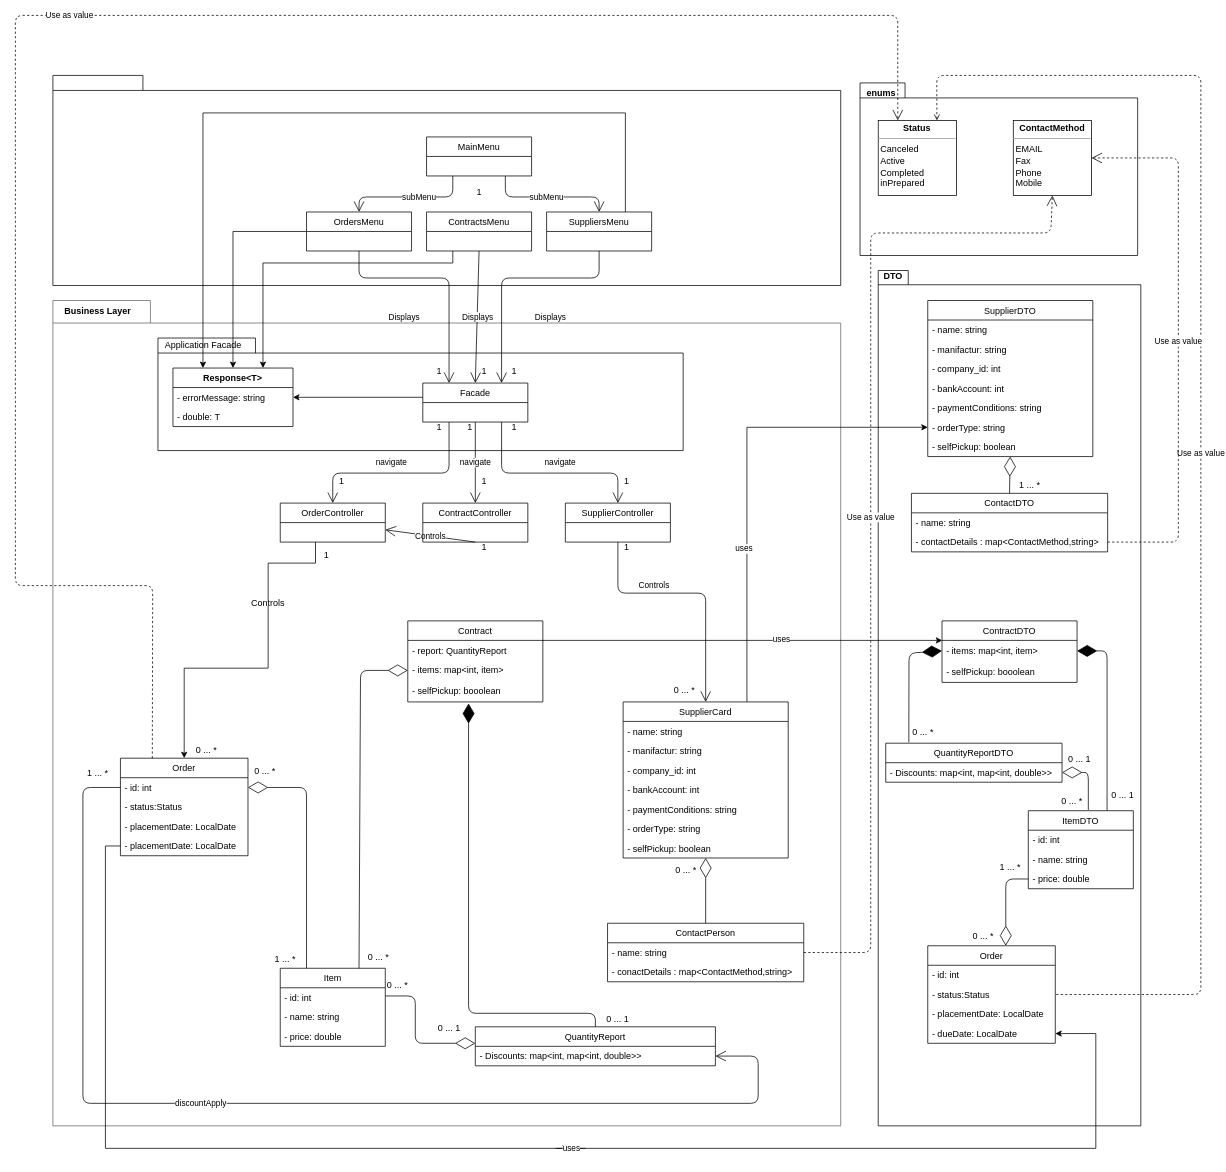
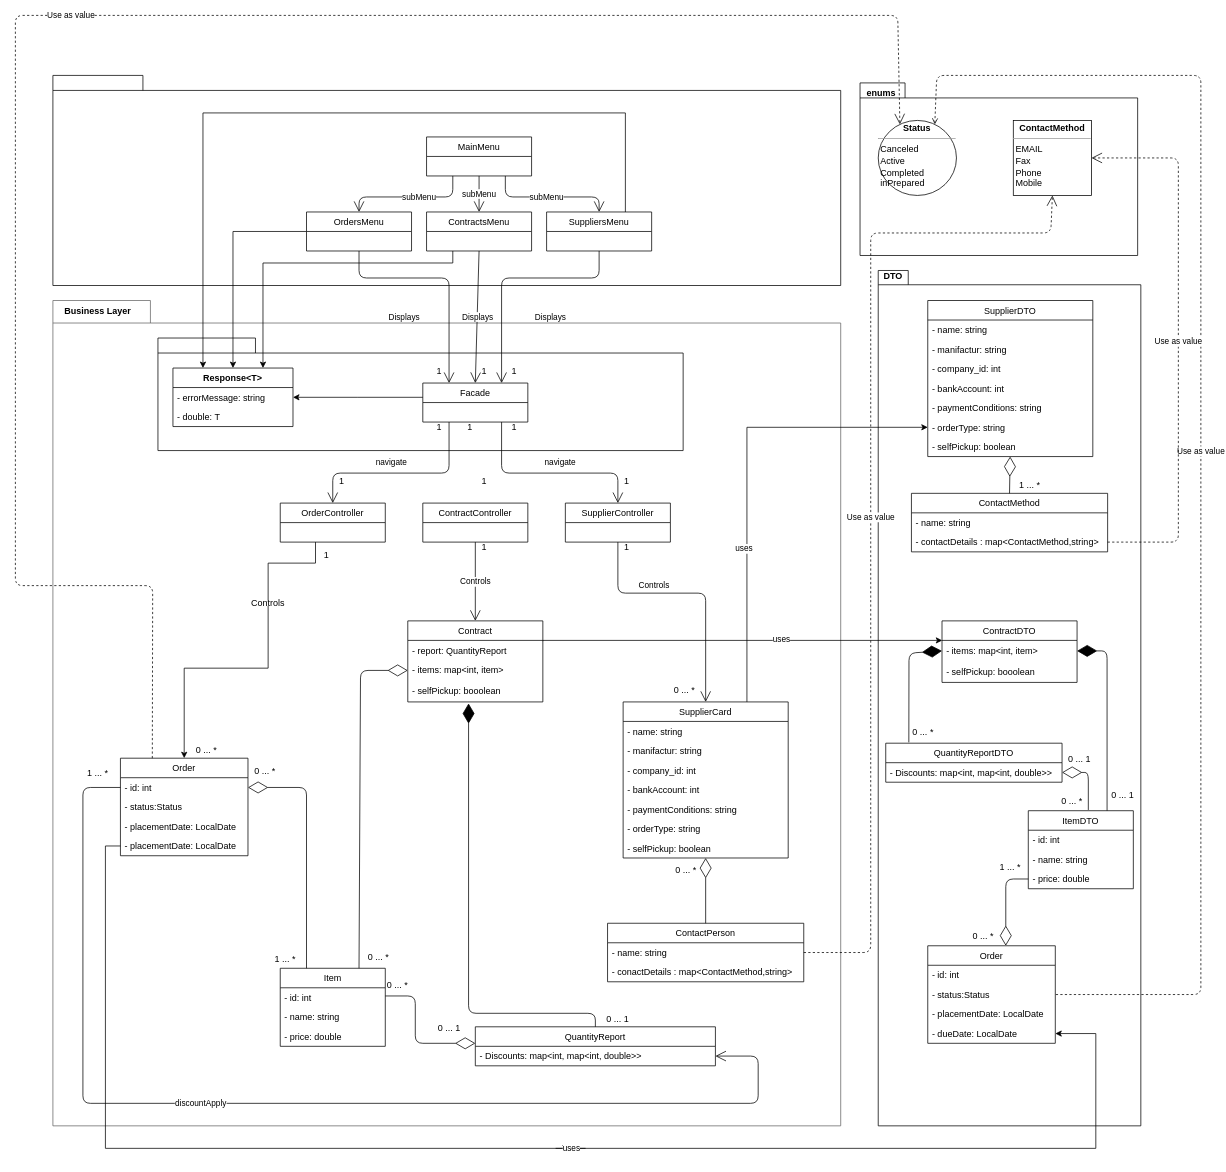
node "Status Canceled Active Completed inPrepared": shape rectangle -> ellipse
edge "MainMenu" -> "ContractsMenu": added, label "subMenu"
node "Application Facade": removed
edge "Facade" -> "ContractController": removed, label "navigate"
node "ContactDTO": label "ContactDTO" -> "ContactMethod"
edge "ContractController" -> "OrderController": now "ContractController" -> "Contract"
